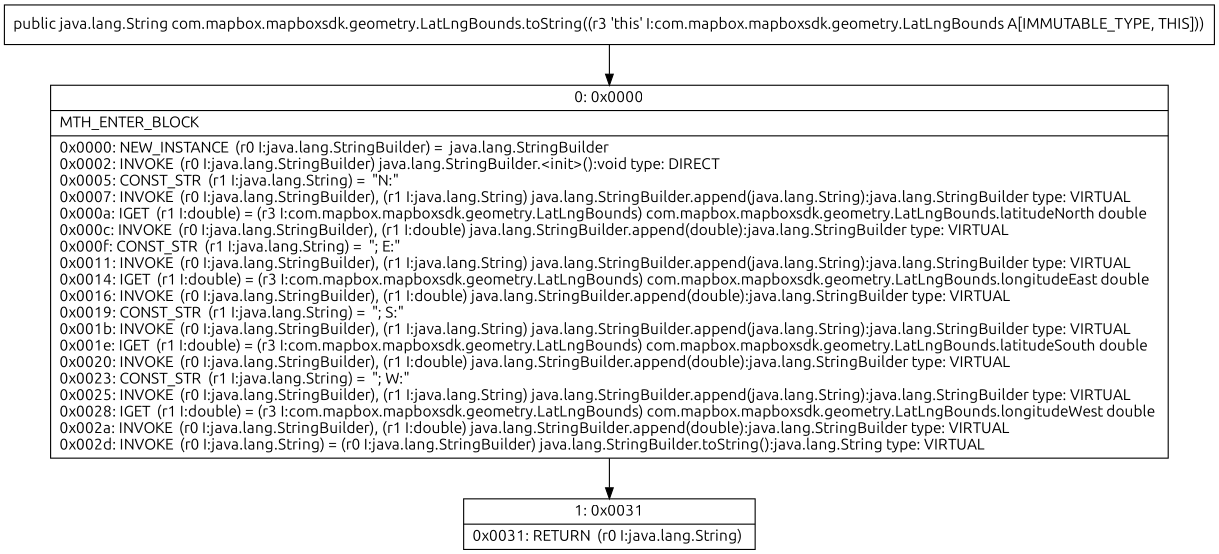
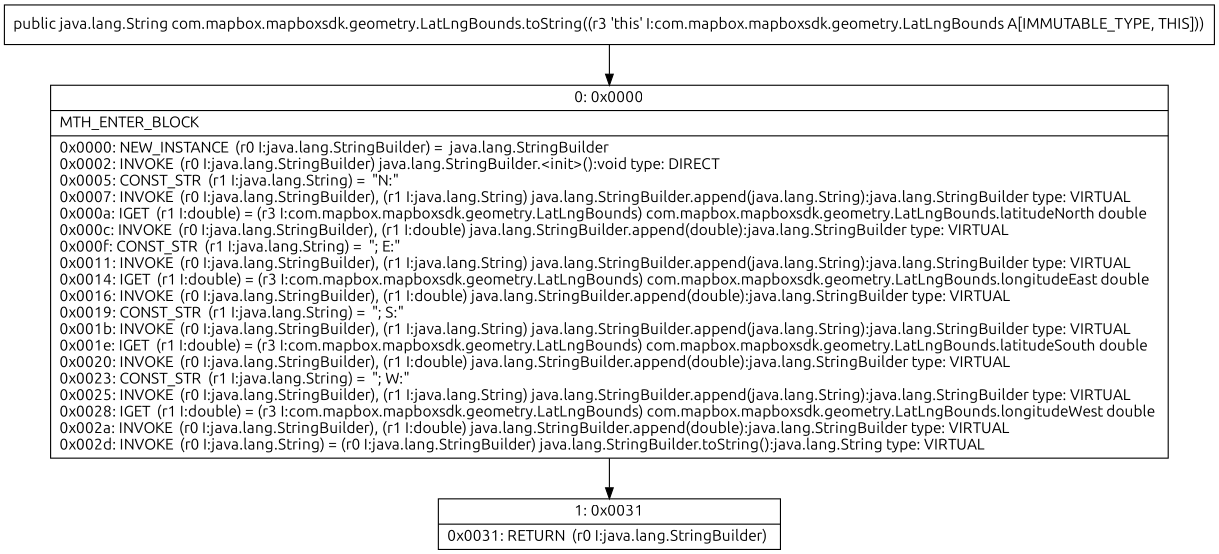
node "1: 0x0031": text "0x0031: RETURN  (r0 I:java.lang.String)" -> "0x0031: RETURN  (r0 I:java.lang.StringBuilder)"
